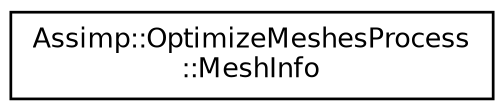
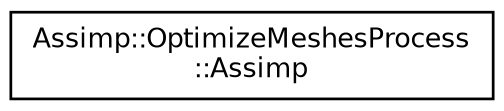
node "Assimp::OptimizeMeshesProcess ::MeshInfo": label "Assimp::OptimizeMeshesProcess ::MeshInfo" -> "Assimp::OptimizeMeshesProcess ::Assimp"
